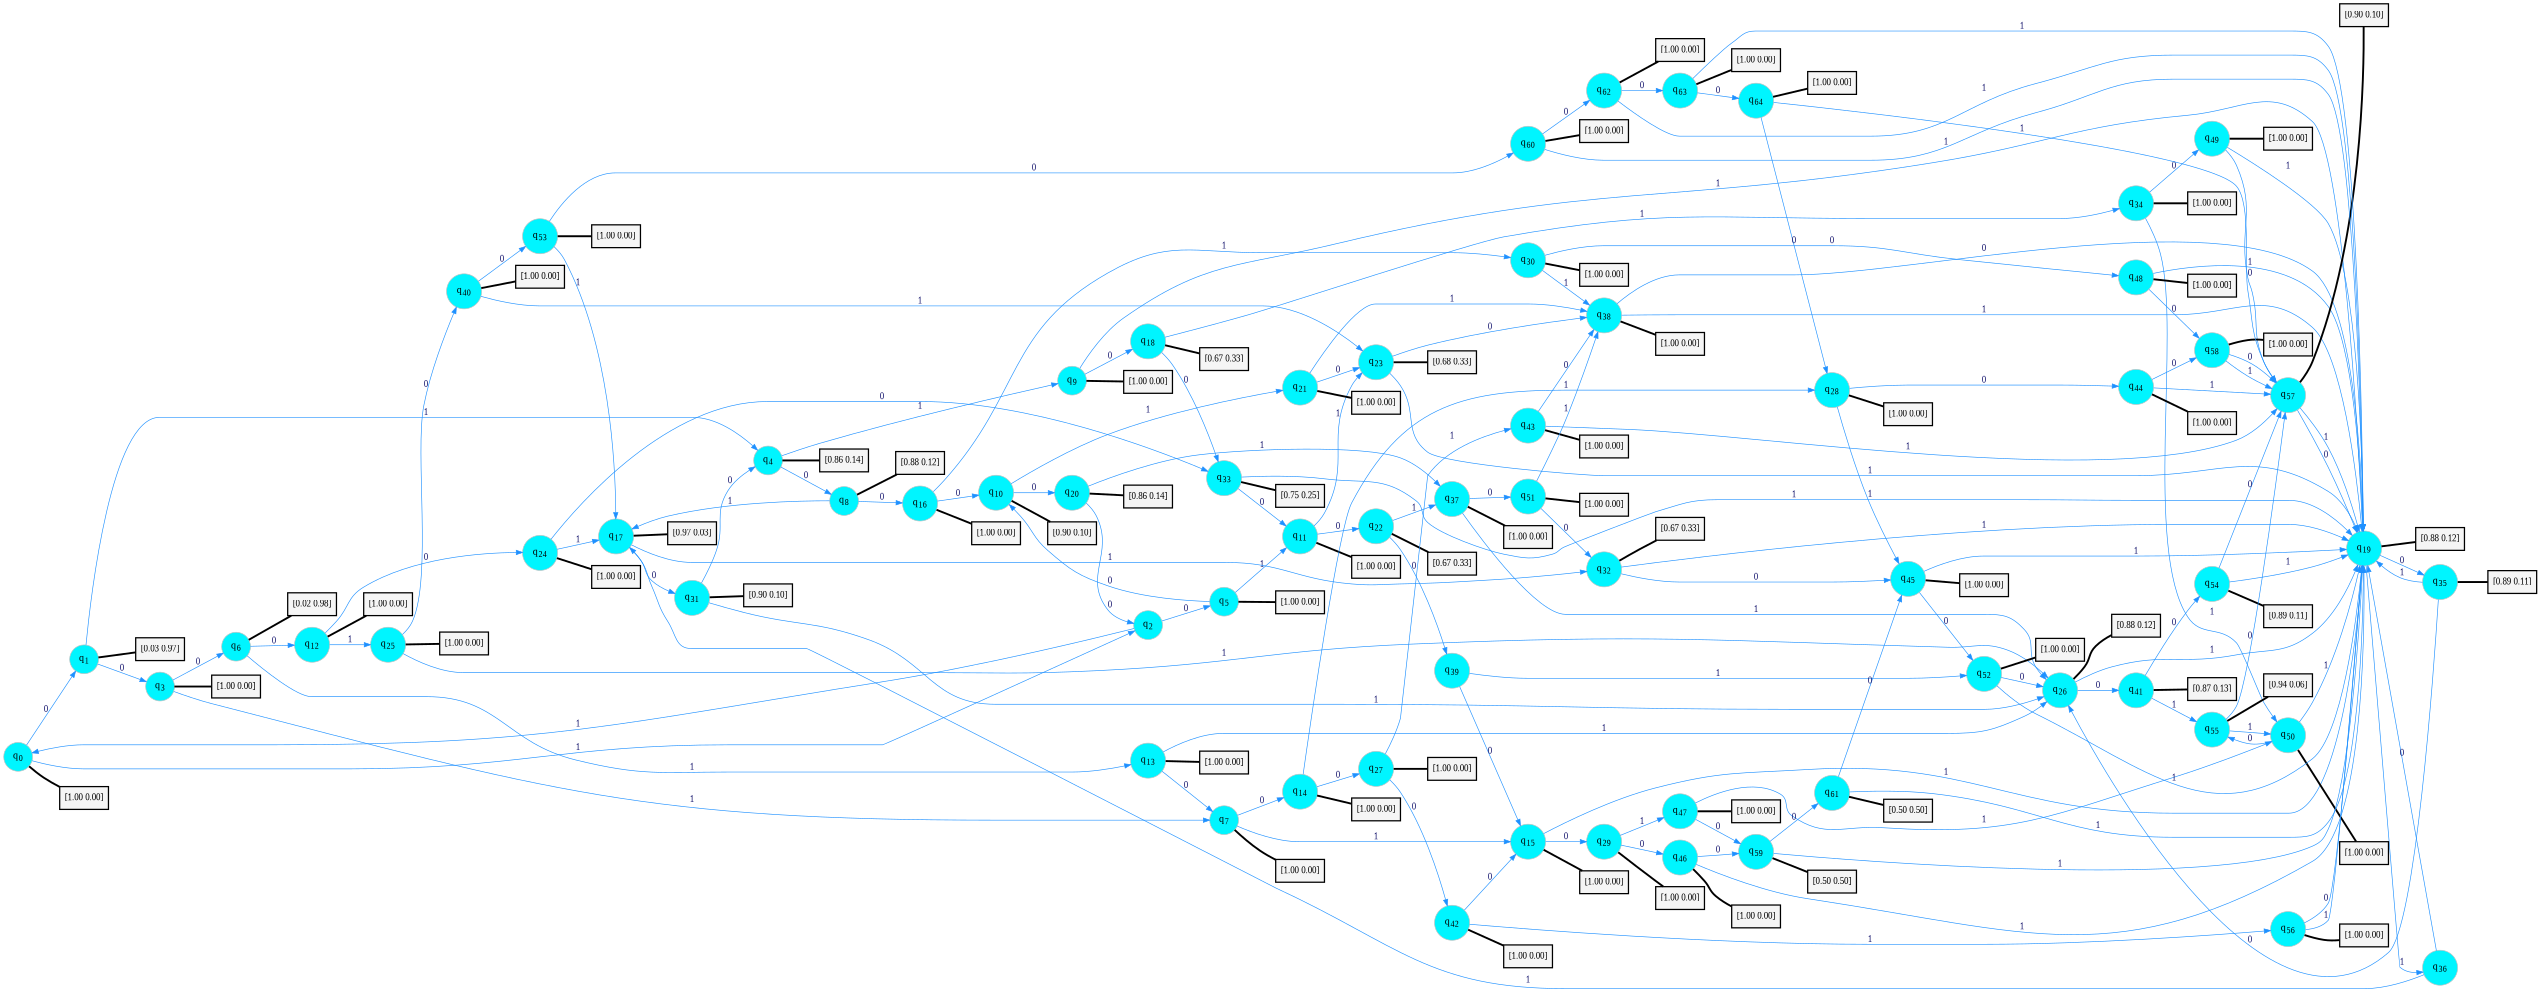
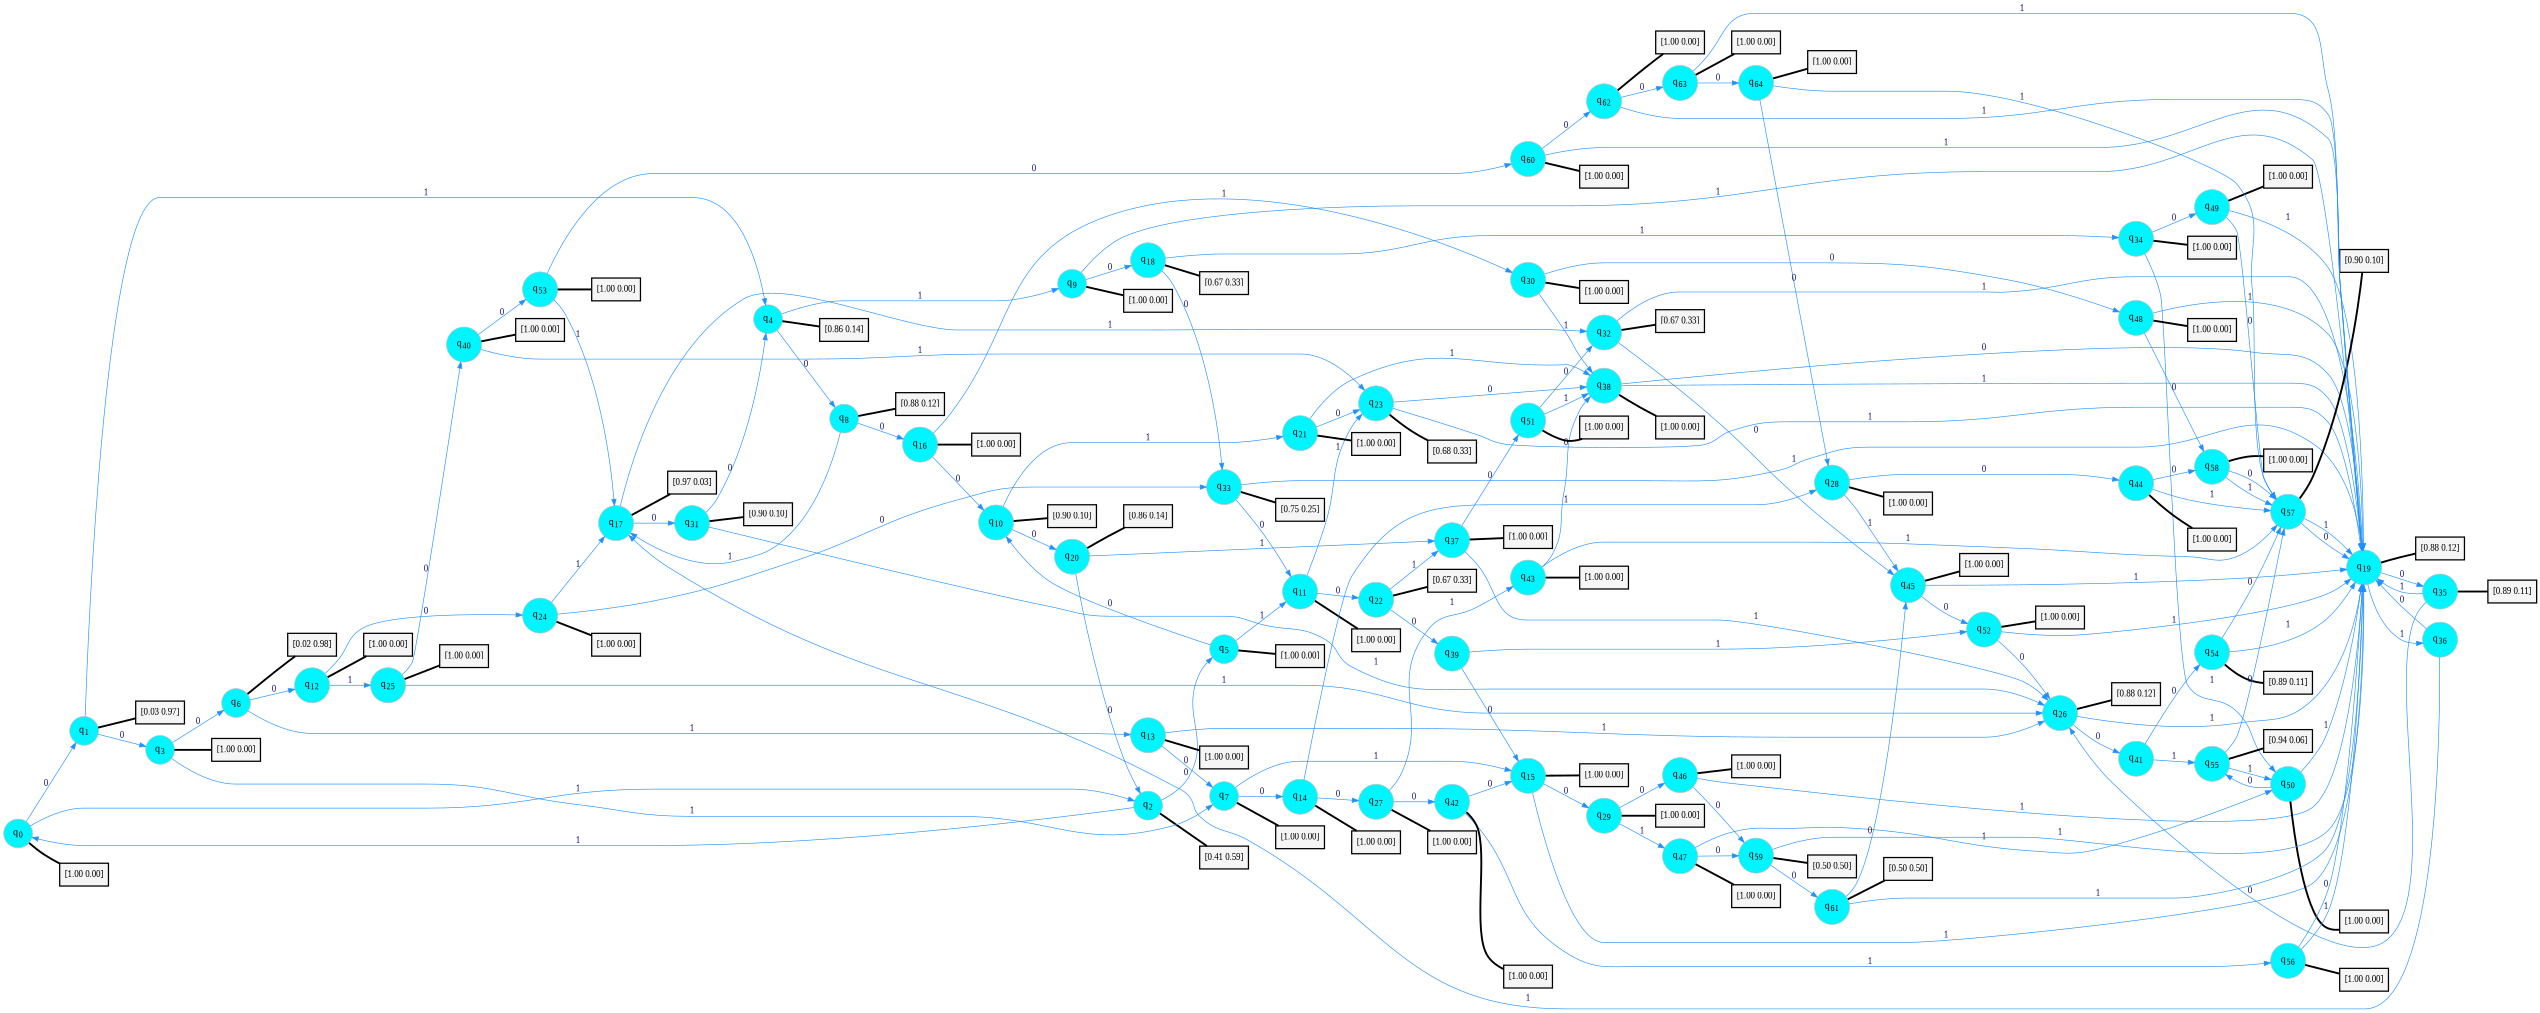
node "[0.87 0.13]": removed
node "[0.41 0.59]": added
